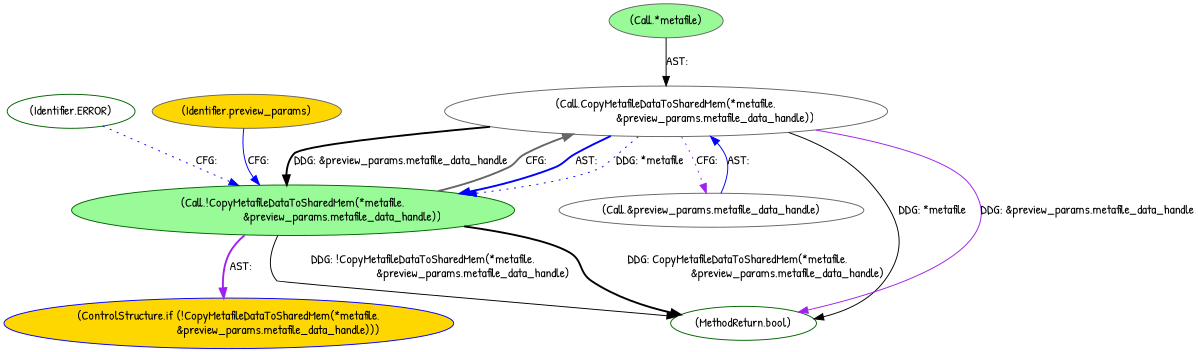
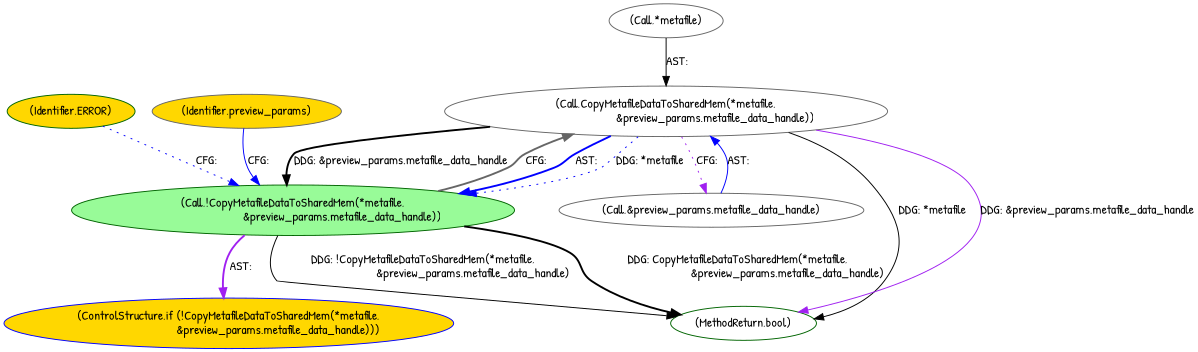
node "(Call,*metafile)": fillcolor palegreen -> white
node "(Identifier,ERROR)": fillcolor white -> gold
